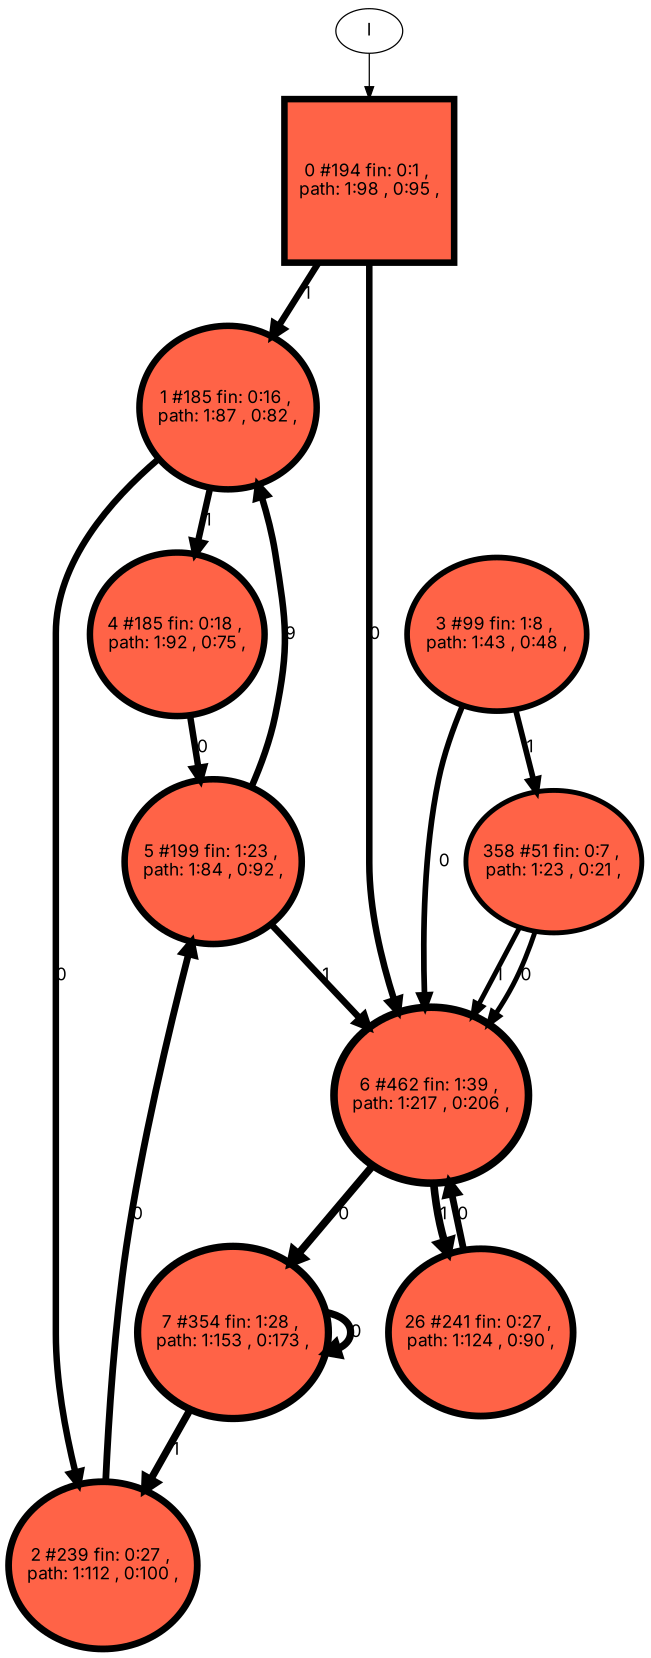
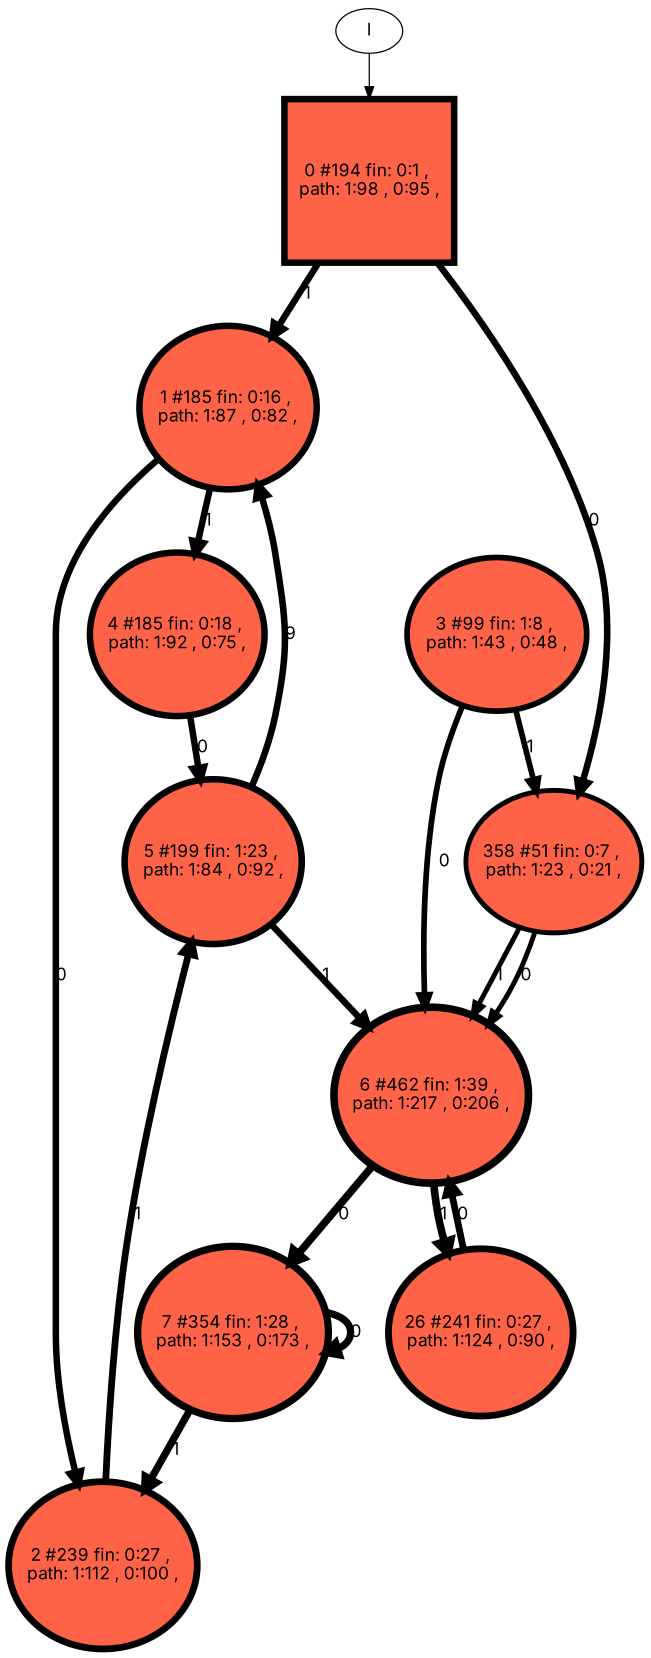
edge "0 #194 fin: 0:1 , path: 1:98 , 0:95 ," -> "6 #462 fin: 1:39 , path: 1:217 , 0:206 ,": now "0 #194 fin: 0:1 , path: 1:98 , 0:95 ," -> "358 #51 fin: 0:7 , path: 1:23 , 0:21 ,"
edge "2 #239 fin: 0:27 , path: 1:112 , 0:100 ," -> "5 #199 fin: 1:23 , path: 1:84 , 0:92 ,": label "0 " -> "1 "
